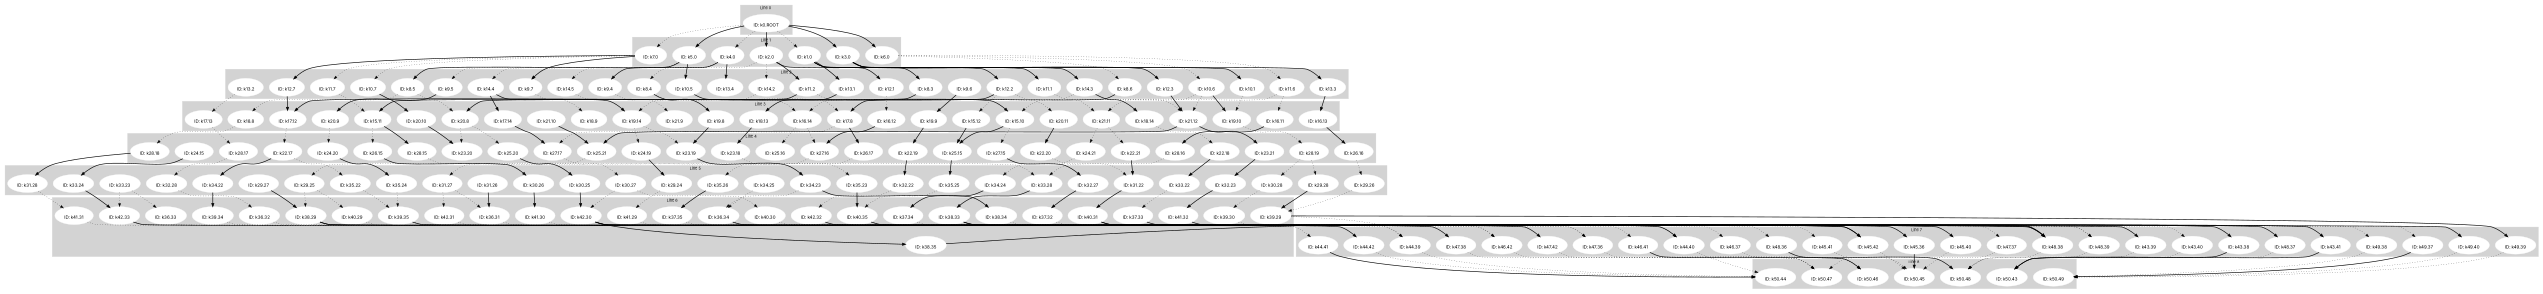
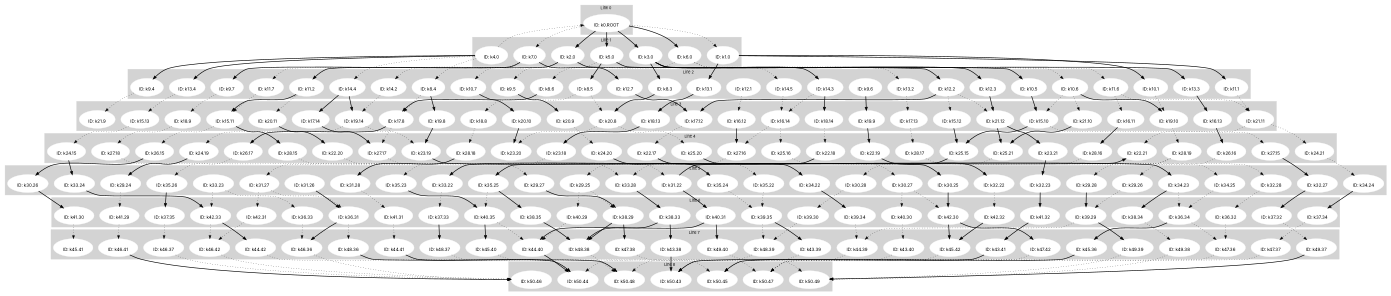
edge "ID: k0.ROOT" -> "ID: k4.0": reversed
edge "ID: k2.0" -> "ID: k9.7": now "ID: k2.0" -> "ID: k13.2"
edge "ID: k1.0" -> "ID: k12.1": removed
edge "ID: k10.6" -> "ID: k21.12": now "ID: k10.6" -> "ID: k21.10"
node "ID: k15.13": added
node "ID: k27.18": added
edge "ID: k25.16" -> "ID: k34.25": added
edge "ID: k22.21" -> "ID: k31.22": reversed
edge "ID: k42.30" -> "ID: k38.35": now "ID: k35.25" -> "ID: k38.35"
node "ID: k46.36": added
edge "ID: k45.41" -> "ID: k50.45": removed
edge "ID: k44.40" -> "ID: k50.44": style dotted -> bold
